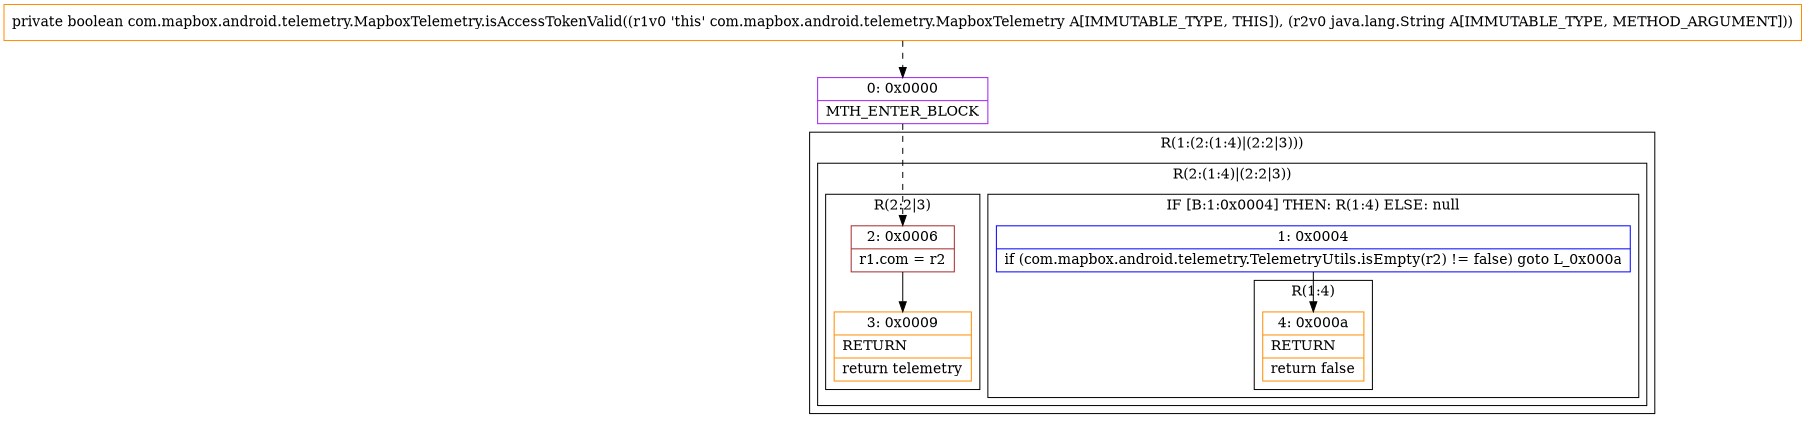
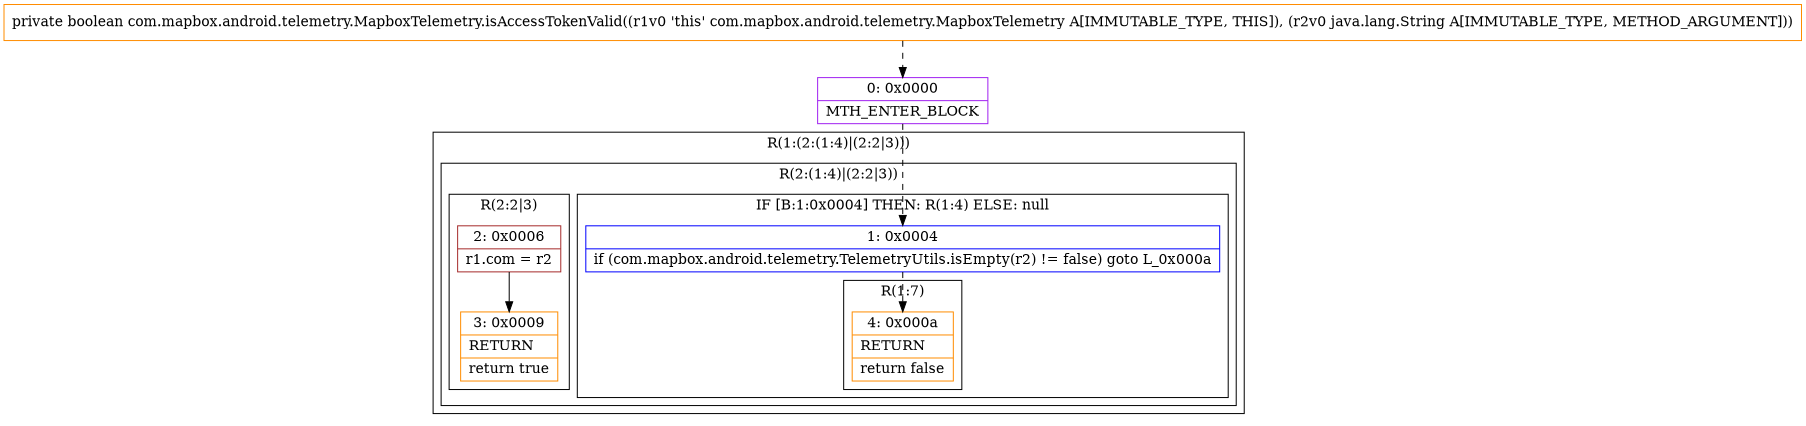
edge "0: 0x0000" -> "2: 0x0006": now "0: 0x0000" -> "1: 0x0004"
edge "1: 0x0004" -> "4: 0x000a": style solid -> dashed
cluster "R(1:4)": label "R(1:4)" -> "R(1:7)"
node "3: 0x0009": text "return telemetry" -> "return true"
